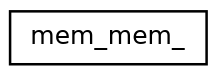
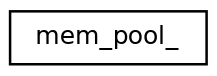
node "mem_mem_": label "mem_mem_" -> "mem_pool_"
